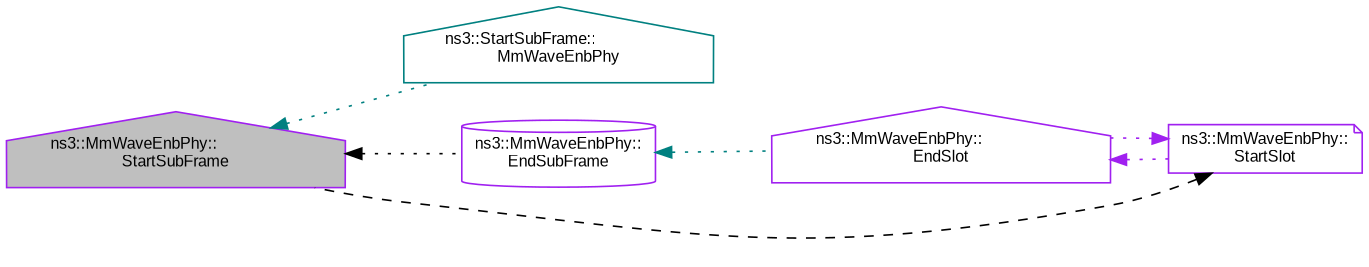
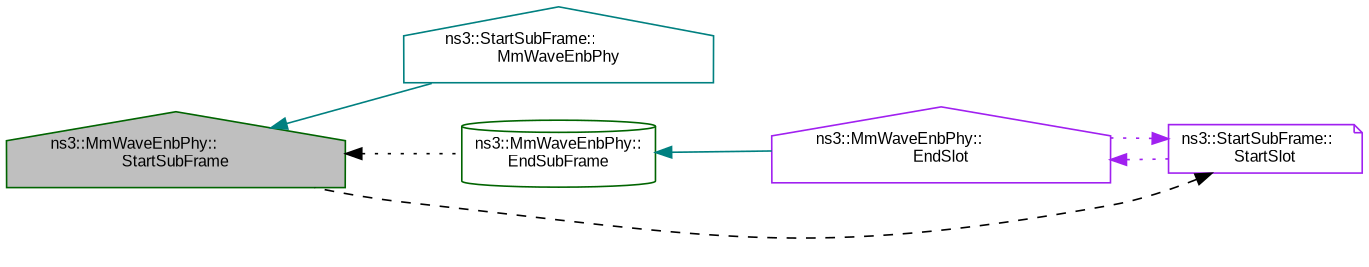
edge "ns3::StartSubFrame:: MmWaveEnbPhy" -> "ns3::MmWaveEnbPhy:: StartSubFrame": style dotted -> solid
node "ns3::MmWaveEnbPhy:: StartSlot": label "ns3::MmWaveEnbPhy:: StartSlot" -> "ns3::StartSubFrame:: StartSlot"
edge "ns3::MmWaveEnbPhy:: EndSlot" -> "ns3::MmWaveEnbPhy:: EndSubFrame": style dotted -> solid
node "ns3::MmWaveEnbPhy:: StartSubFrame": color purple -> darkgreen
node "ns3::MmWaveEnbPhy:: EndSubFrame": color purple -> darkgreen
